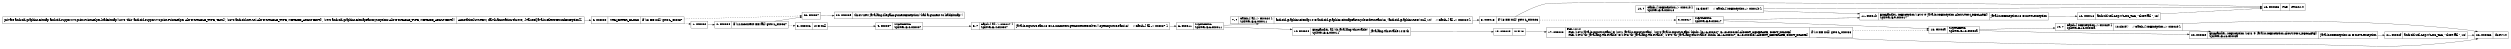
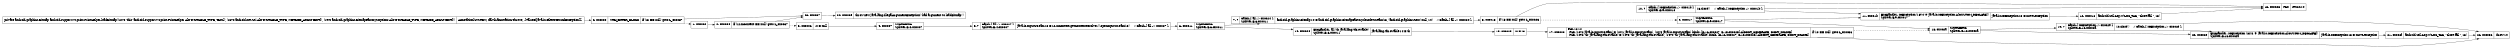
edge "0: 0x0000" -> "23: 0x0037": style dashed -> solid
node "2: 0x0004": text "if (r2.mContext == fail) goto L_0x0037" -> "if (r2.mContext == null) goto L_0x0037"
